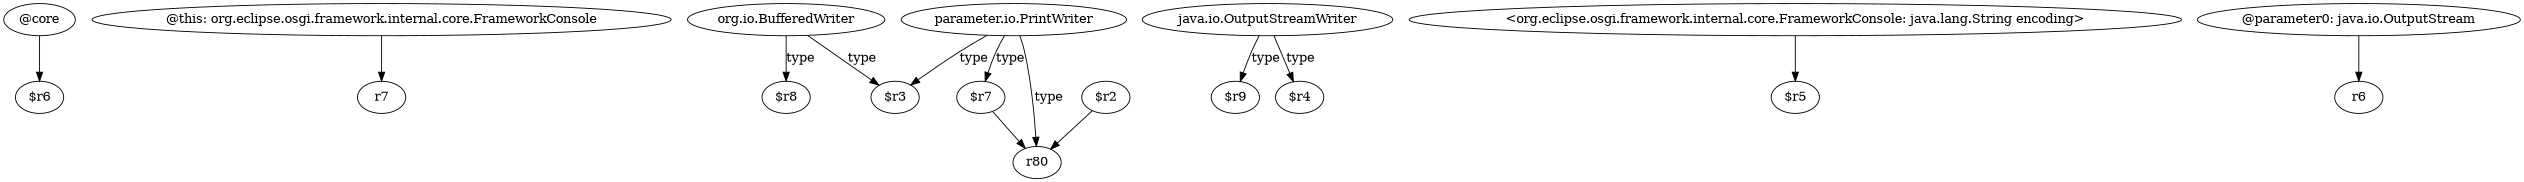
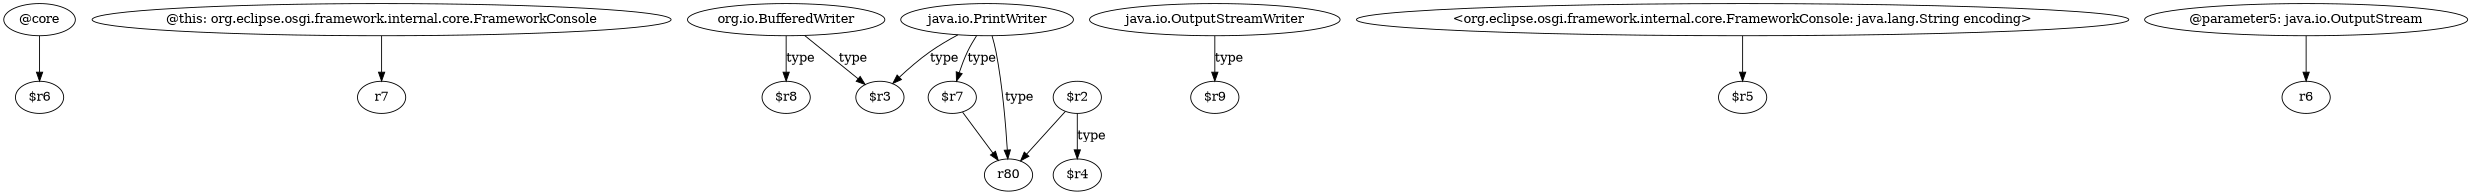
node "parameter.io.PrintWriter": label "parameter.io.PrintWriter" -> "java.io.PrintWriter"
node "@parameter0: java.io.OutputStream": label "@parameter0: java.io.OutputStream" -> "@parameter5: java.io.OutputStream"
edge "java.io.OutputStreamWriter" -> "$r4": now "$r2" -> "$r4"
